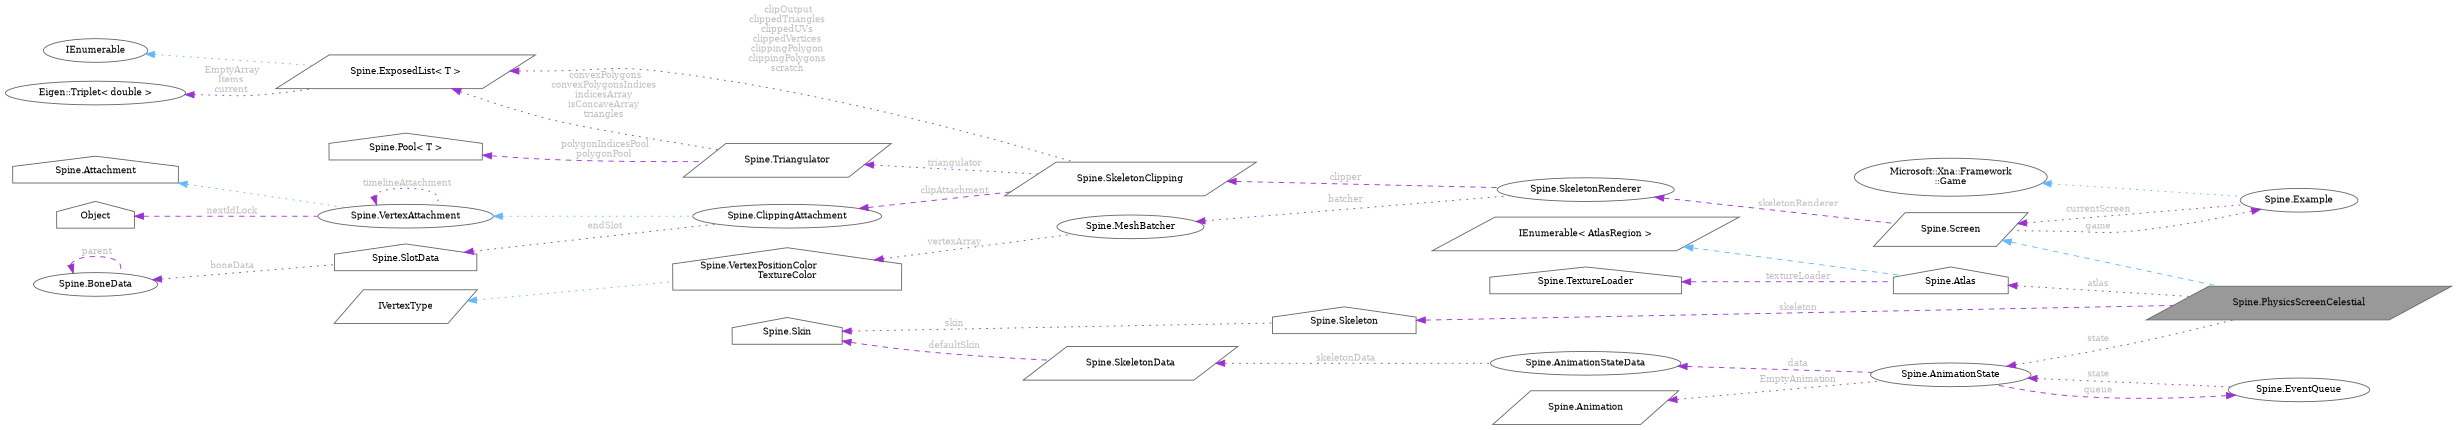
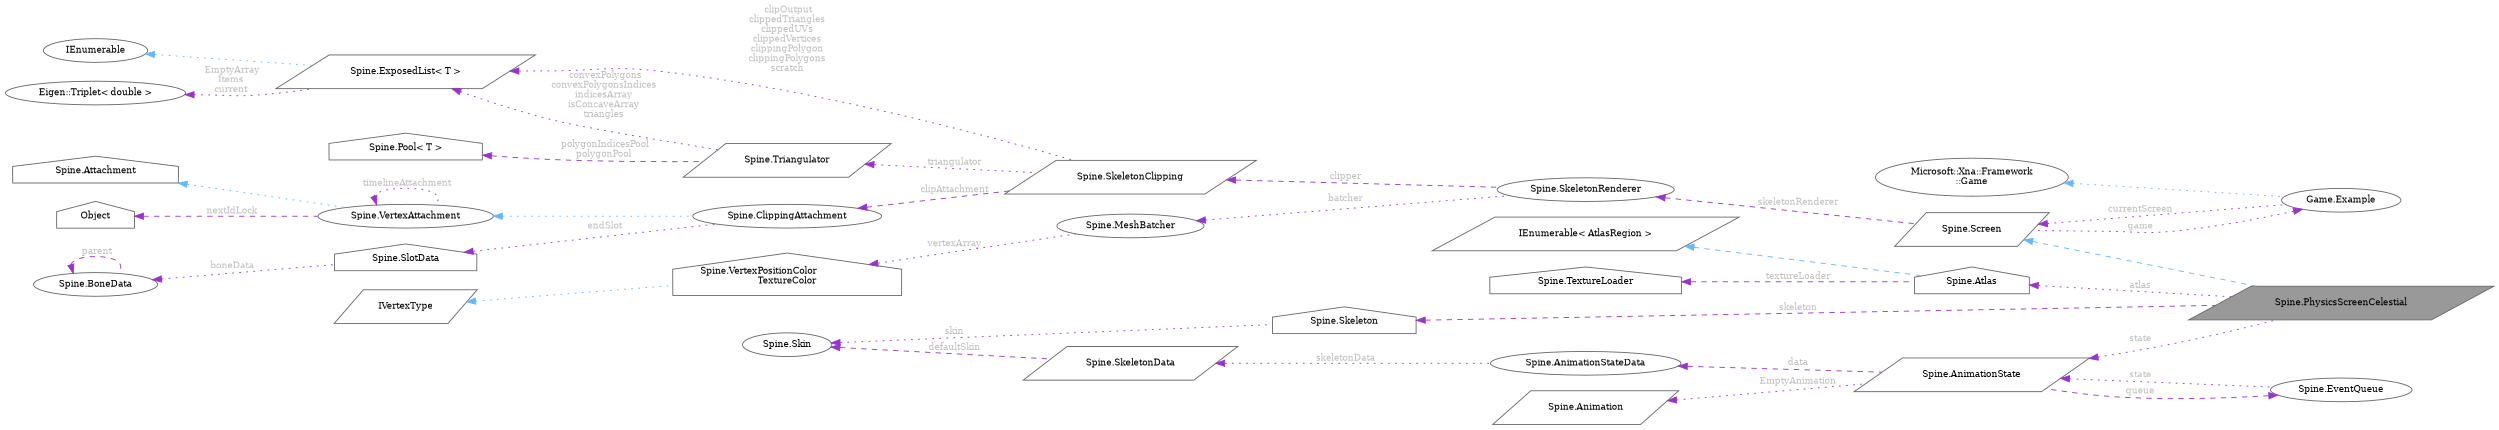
node "Spine.Example": label "Spine.Example" -> "Game.Example"
node "Spine.Skin": shape house -> ellipse
node "Spine.AnimationState": shape ellipse -> parallelogram
